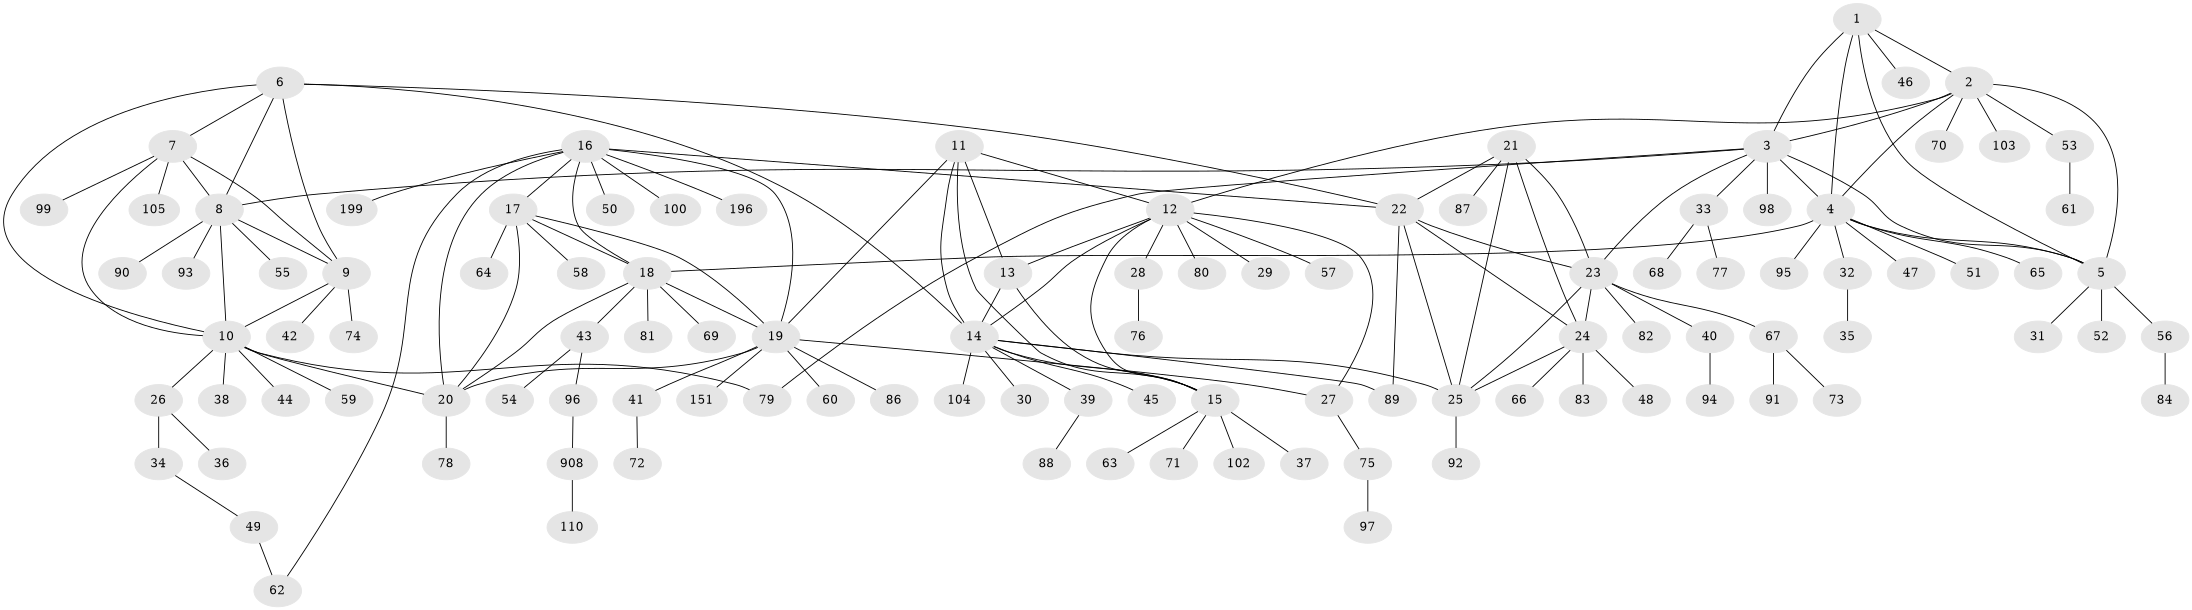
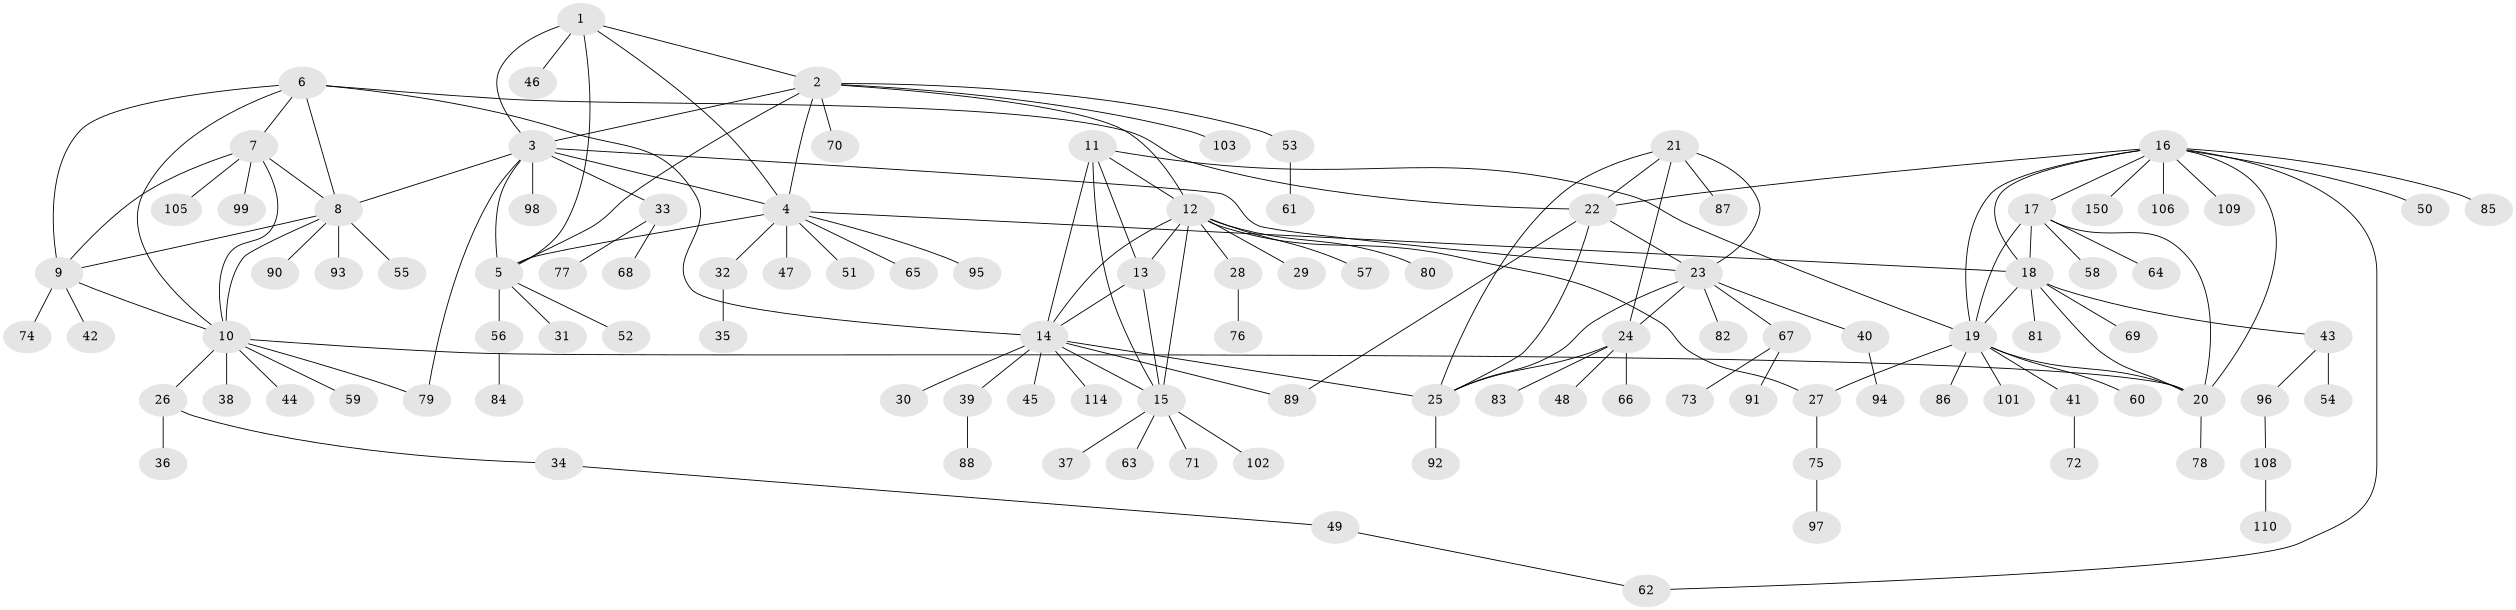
node "199": label "199" -> "109"
node "100": label "100" -> "150"
node "196": label "196" -> "106"
node "85": added
edge "22" -- "24": removed
node "151": label "151" -> "101"
node "104": label "104" -> "114"
node "908": label "908" -> "108"
